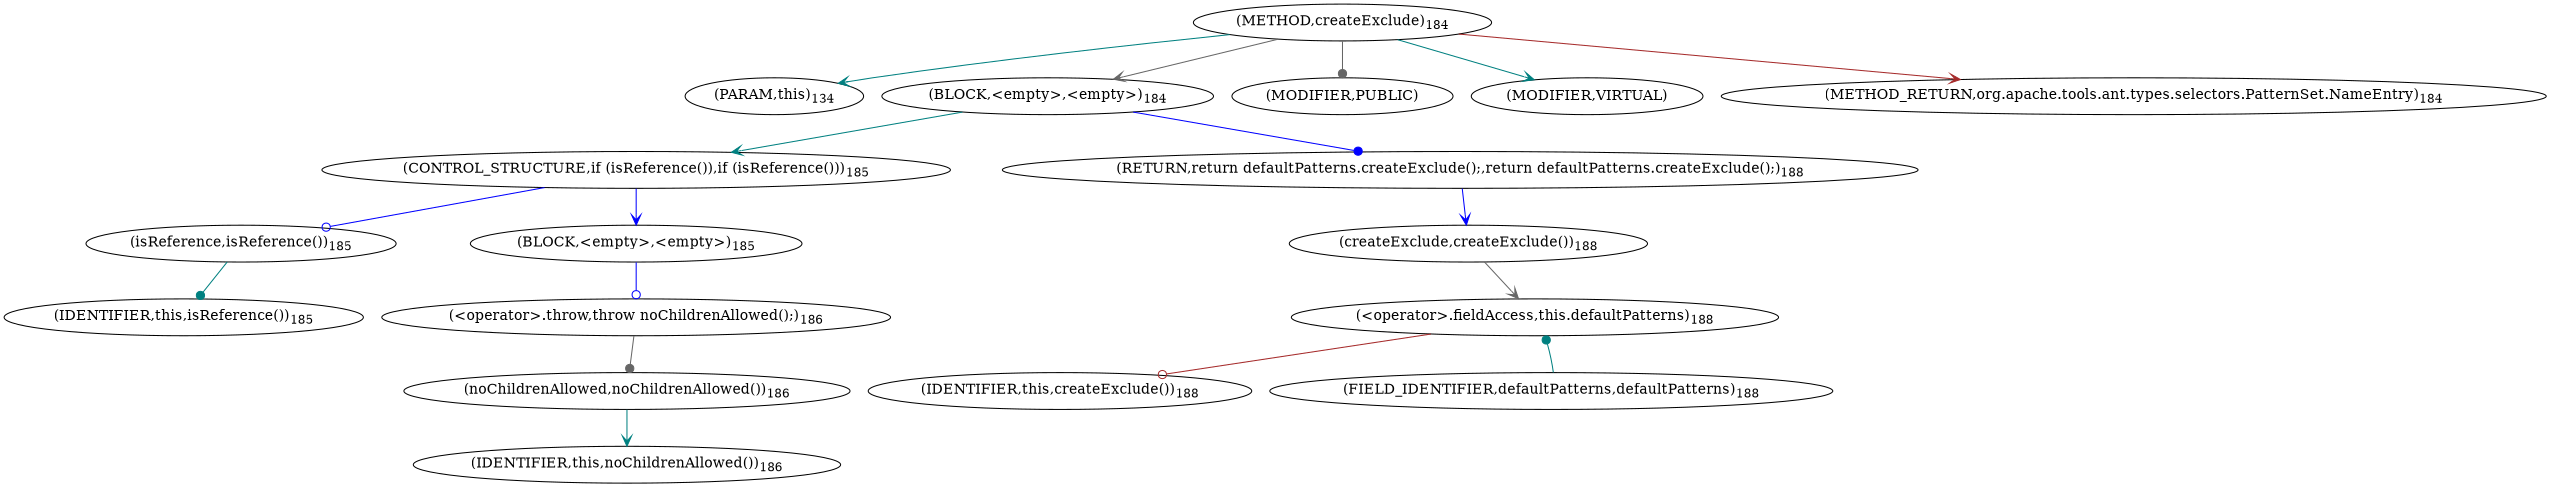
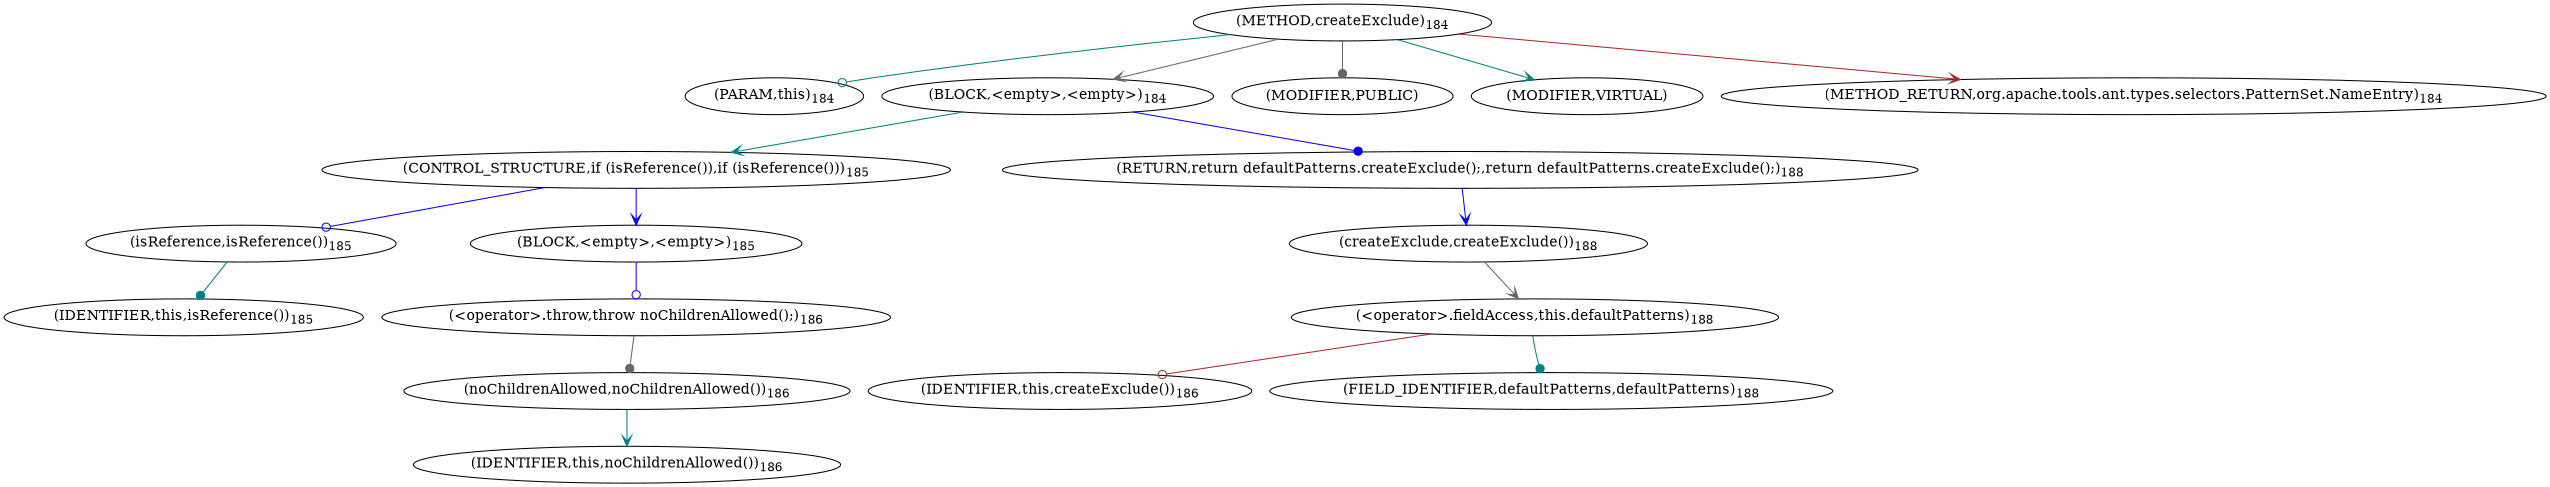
edge "(METHOD,createExclude)" -> "(PARAM,this)": arrowhead vee -> odot
node "(PARAM,this)": text "134" -> "184"
edge "(FIELD_IDENTIFIER,defaultPatterns,defaultPatterns)" -> "(<operator>.fieldAccess,this.defaultPatterns)": reversed
node "(IDENTIFIER,this,createExclude())": text "188" -> "186"
